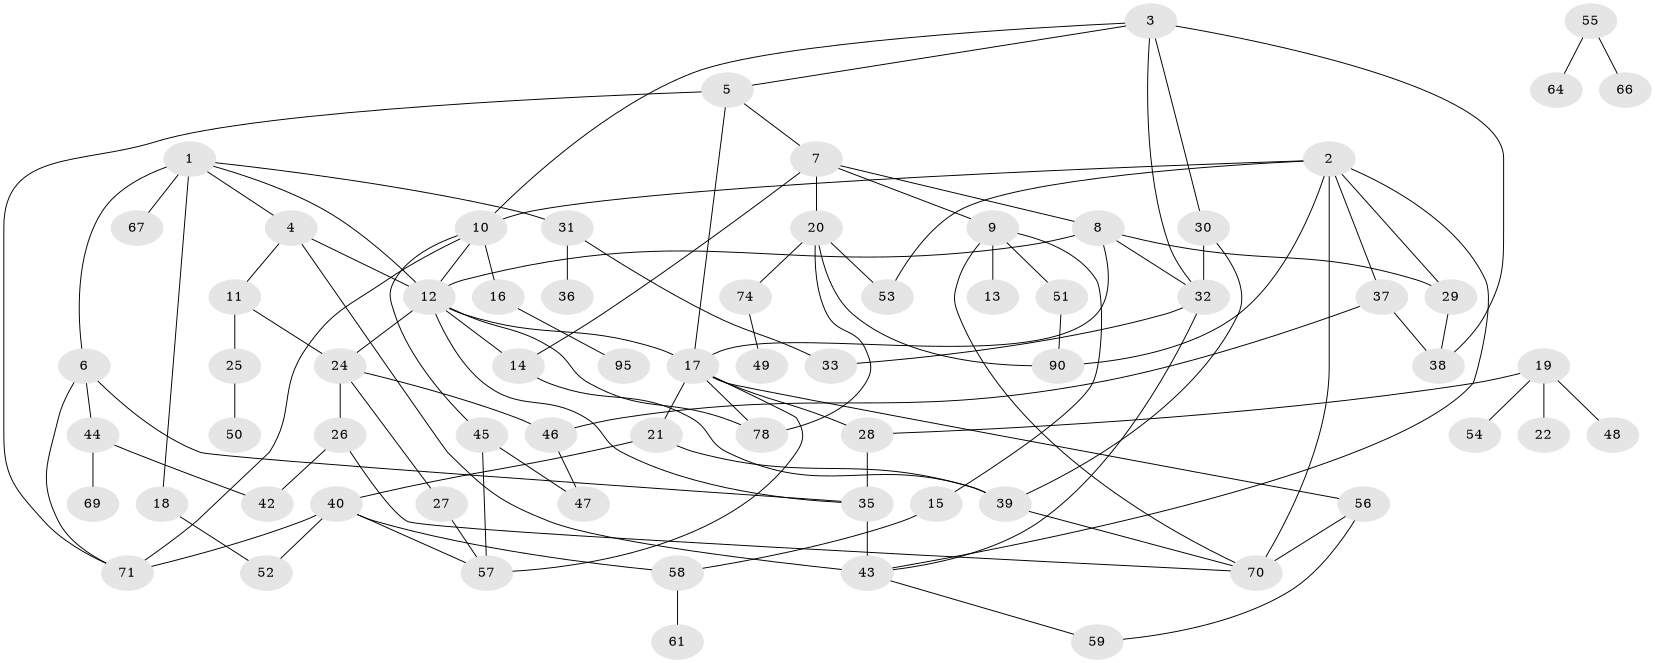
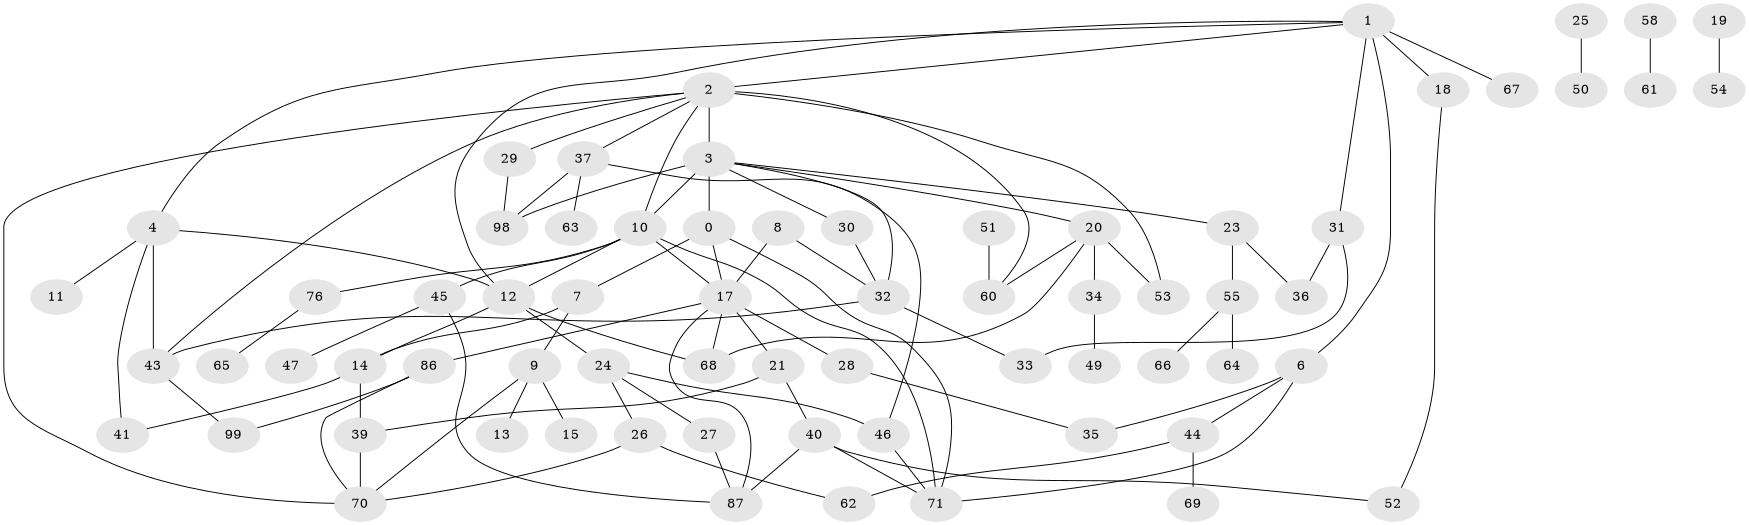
edge "1" -- "2": added
node "5": label "5" -> "0"
edge "2" -- "3": added
edge "7" -- "20": now "3" -- "20"
edge "7" -- "8": removed
node "63": added
node "23": added
edge "8" -- "12": removed
edge "8" -- "29": removed
edge "9" -- "51": removed
node "16": label "16" -> "76"
node "74": label "74" -> "34"
edge "12" -- "17": now "10" -- "17"
edge "11" -- "25": removed
edge "11" -- "24": removed
node "95": label "95" -> "65"
node "90": label "90" -> "60"
node "38": label "38" -> "98"
edge "30" -- "39": removed
edge "19" -- "28": removed
node "41": added
node "78": label "78" -> "68"
node "22": removed
node "48": removed
edge "12" -- "35": removed
edge "46" -- "47": now "46" -- "71"
node "42": label "42" -> "62"
node "56": label "56" -> "86"
edge "35" -- "43": removed
edge "15" -- "58": removed
edge "40" -- "58": removed
node "57": label "57" -> "87"
node "59": label "59" -> "99"
